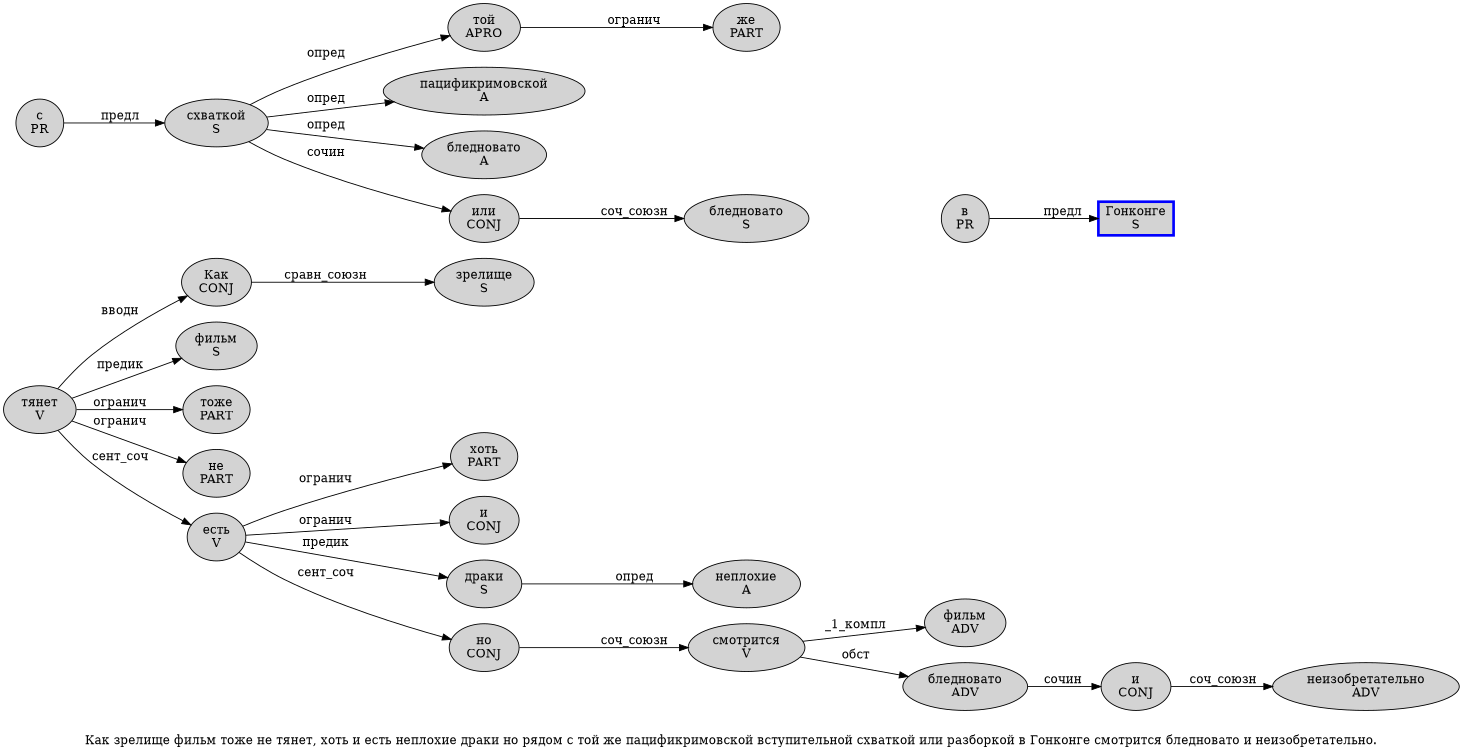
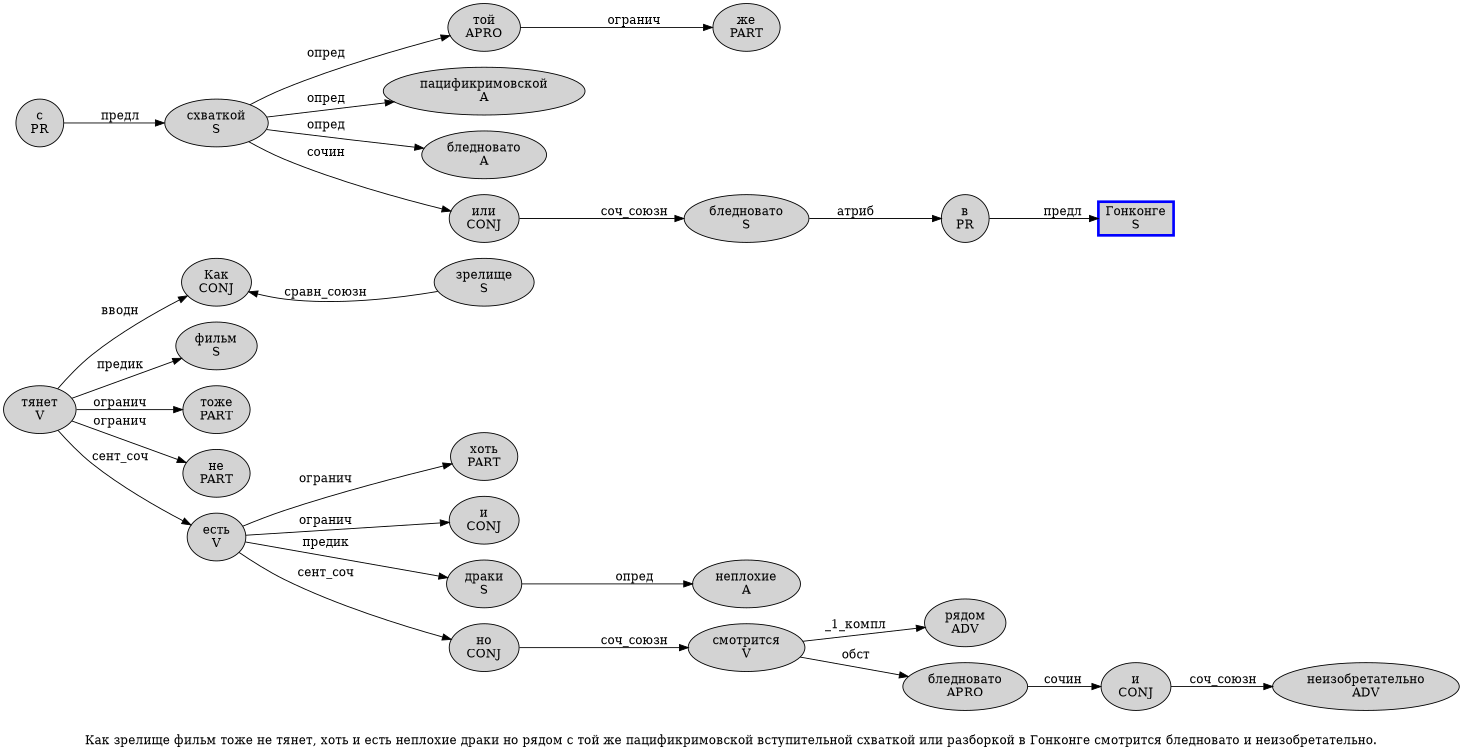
edge "бледновато S" -> "в PR": added, label "атриб"
edge "Как CONJ" -> "зрелище S": reversed
node "фильм ADV": label "фильм ADV" -> "рядом ADV"
node "бледновато ADV": label "бледновато ADV" -> "бледновато APRO"
